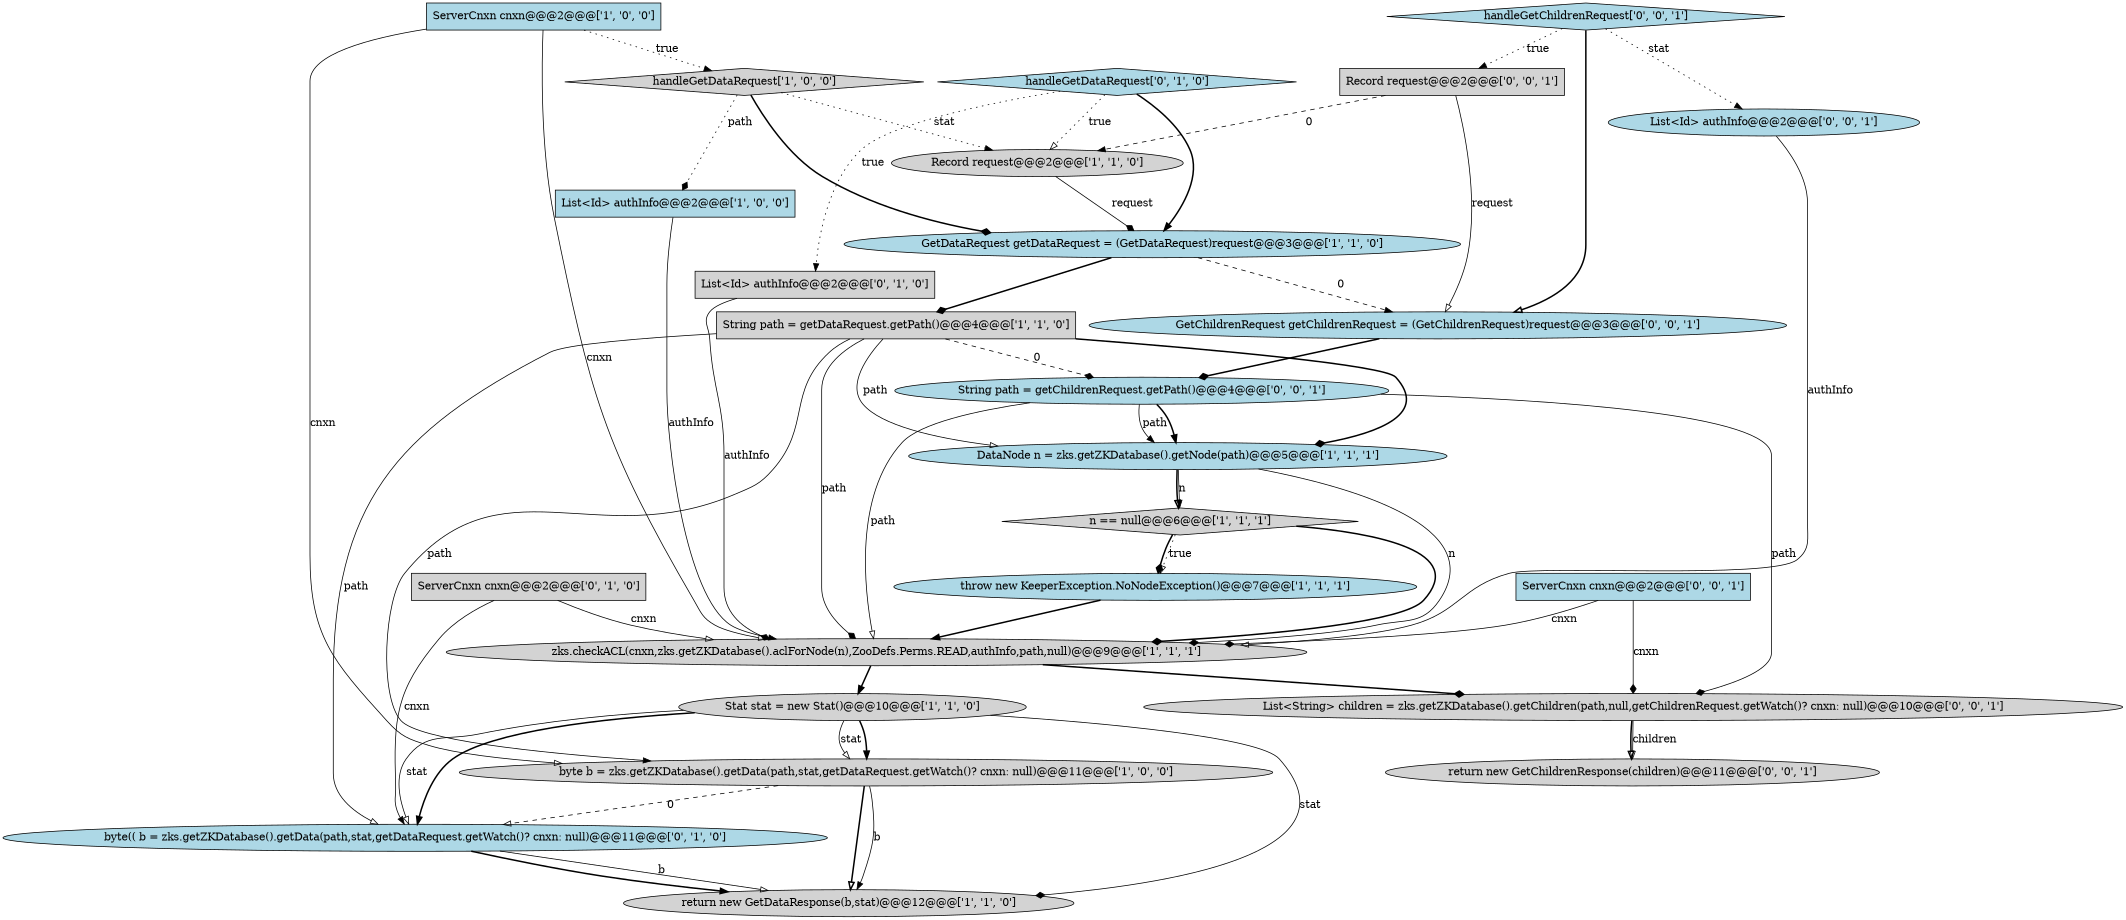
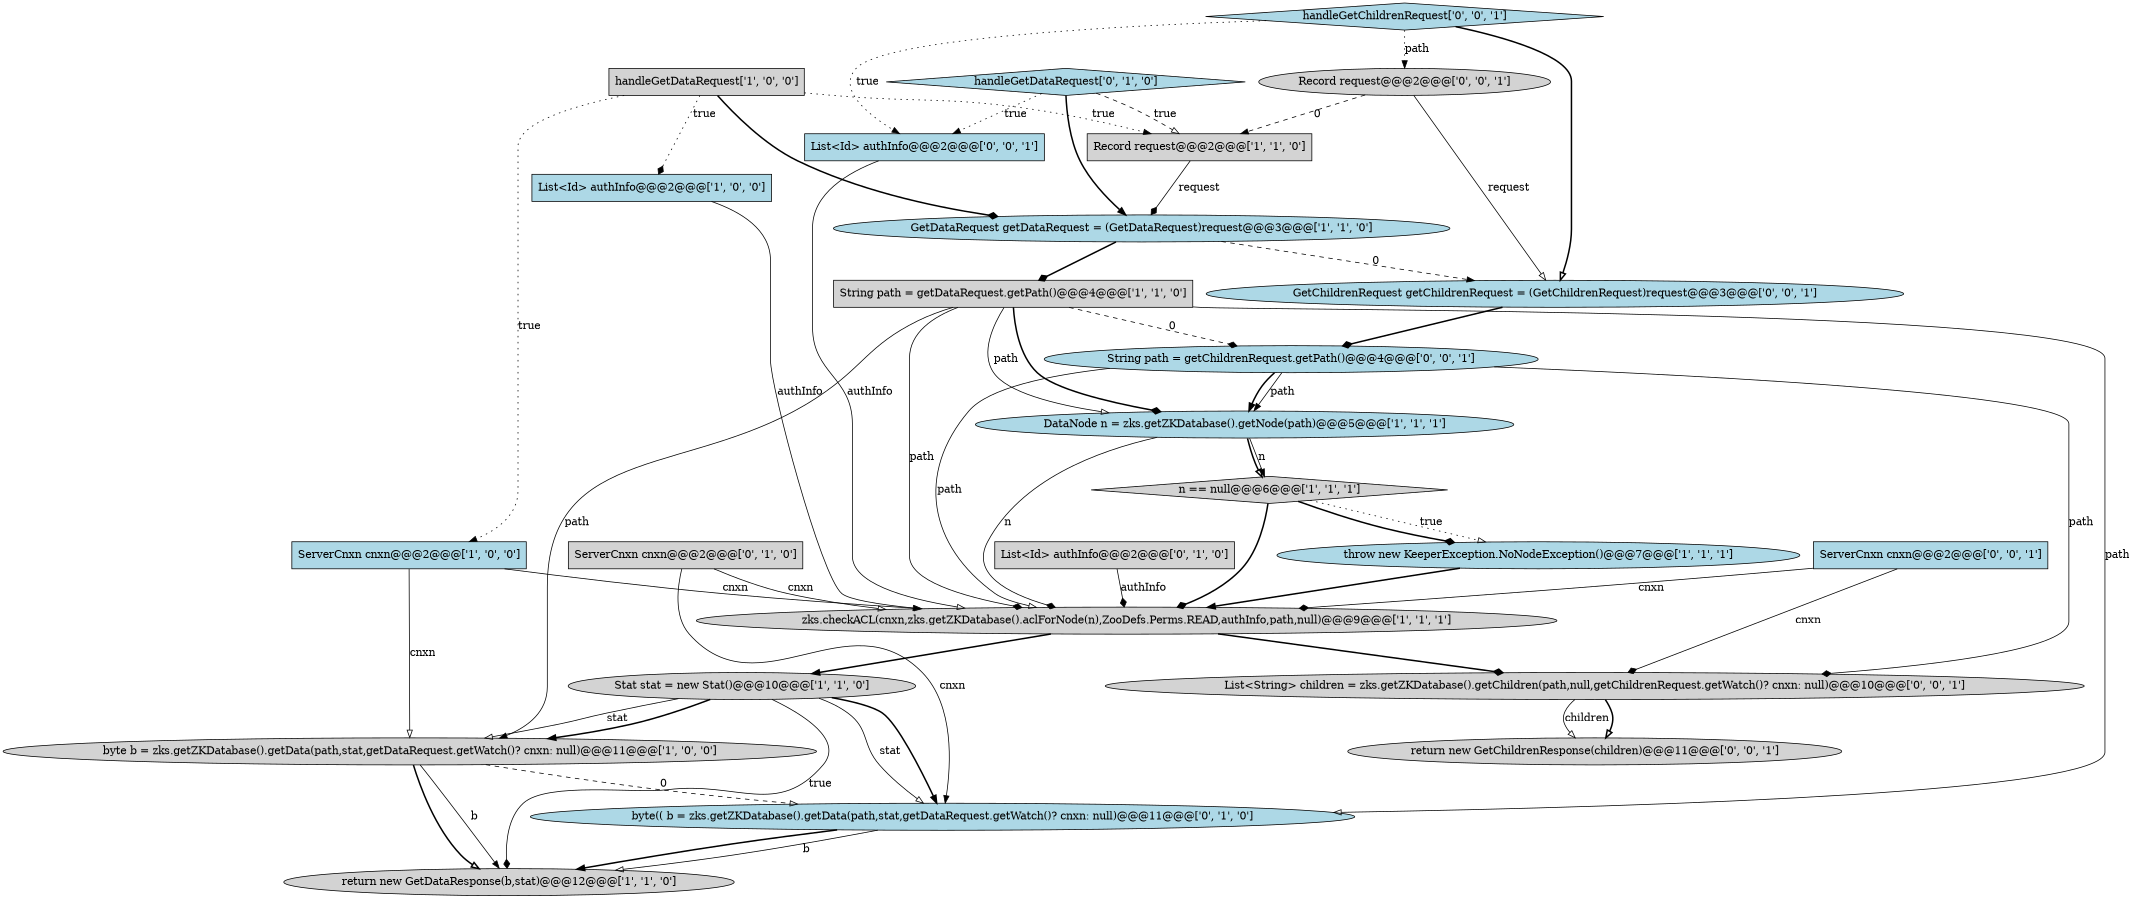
edge "ServerCnxn cnxn@@@2@@@['1', '0', '0']" -> "handleGetDataRequest['1', '0', '0']": reversed
edge "handleGetChildrenRequest['0', '0', '1']" -> "Record request@@@2@@@['0', '0', '1']": label "true" -> "path"
edge "handleGetChildrenRequest['0', '0', '1']" -> "List<Id> authInfo@@@2@@@['0', '0', '1']": label "stat" -> "true"
node "handleGetDataRequest['1', '0', '0']": shape diamond -> box
node "Record request@@@2@@@['0', '0', '1']": shape box -> ellipse
edge "handleGetDataRequest['0', '1', '0']" -> "Record request@@@2@@@['1', '1', '0']": style dotted -> dashed
edge "handleGetDataRequest['1', '0', '0']" -> "List<Id> authInfo@@@2@@@['1', '0', '0']": label "path" -> "true"
edge "handleGetDataRequest['1', '0', '0']" -> "Record request@@@2@@@['1', '1', '0']": label "stat" -> "true"
node "List<Id> authInfo@@@2@@@['0', '0', '1']": shape ellipse -> box
edge "handleGetDataRequest['0', '1', '0']" -> "List<Id> authInfo@@@2@@@['0', '1', '0']": now "handleGetDataRequest['0', '1', '0']" -> "List<Id> authInfo@@@2@@@['0', '0', '1']"
node "Record request@@@2@@@['1', '1', '0']": shape ellipse -> box
edge "Stat stat = new Stat()@@@10@@@['1', '1', '0']" -> "return new GetDataResponse(b,stat)@@@12@@@['1', '1', '0']": label "stat" -> "true"
